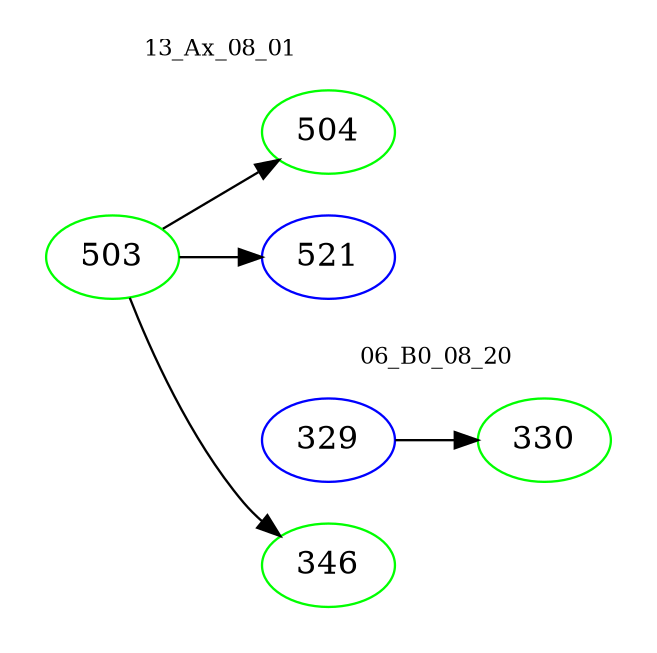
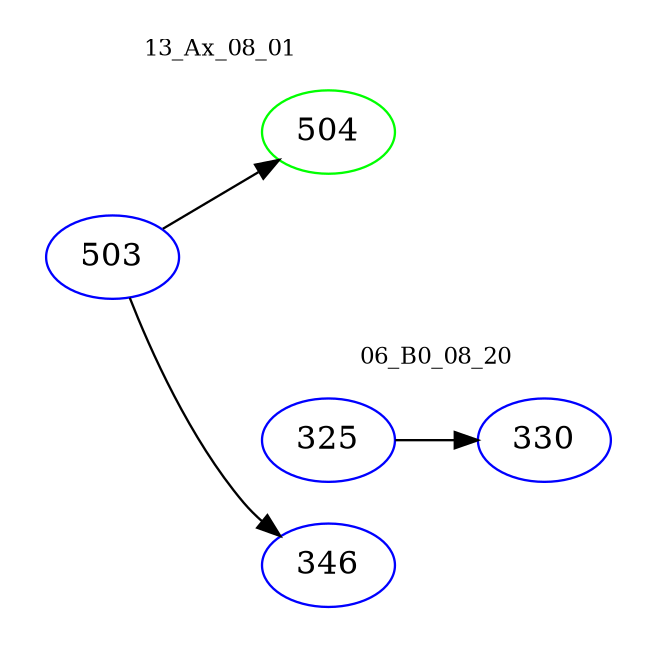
node "503": color green -> blue
node "521": removed
node "329": label "329" -> "325"
node "330": color green -> blue
node "346": color green -> blue
